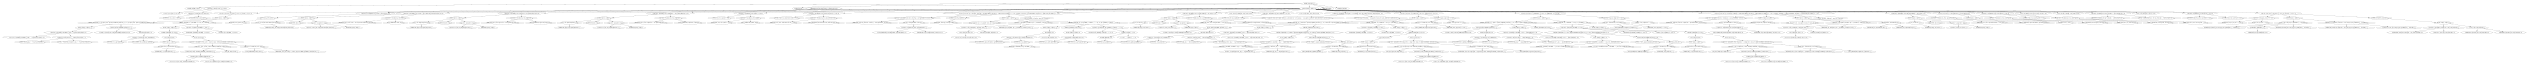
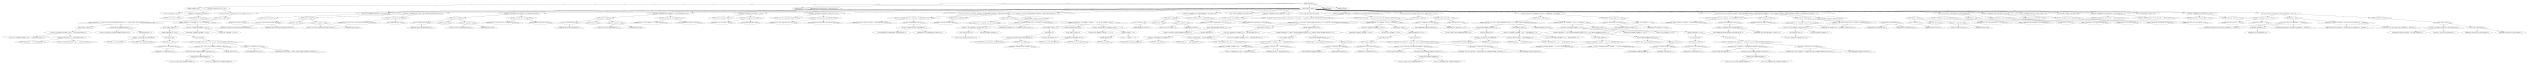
node "(<operator>.assignment,this.specialParameter = new Vector())": removed
node "(IDENTIFIER,cachefile,new PropertiesfileCache(cachefile))": added
